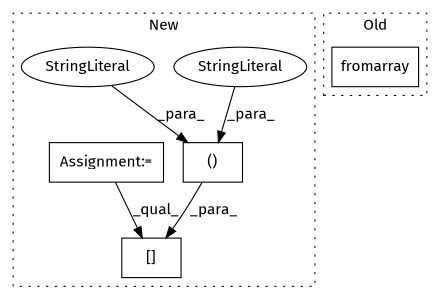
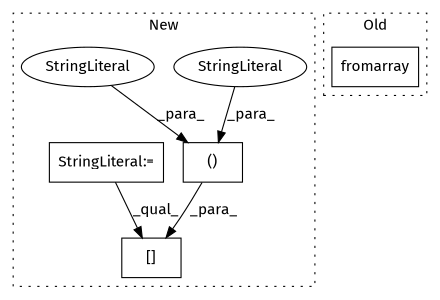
node "Assignment:=": label "Assignment:=" -> "StringLiteral:="
